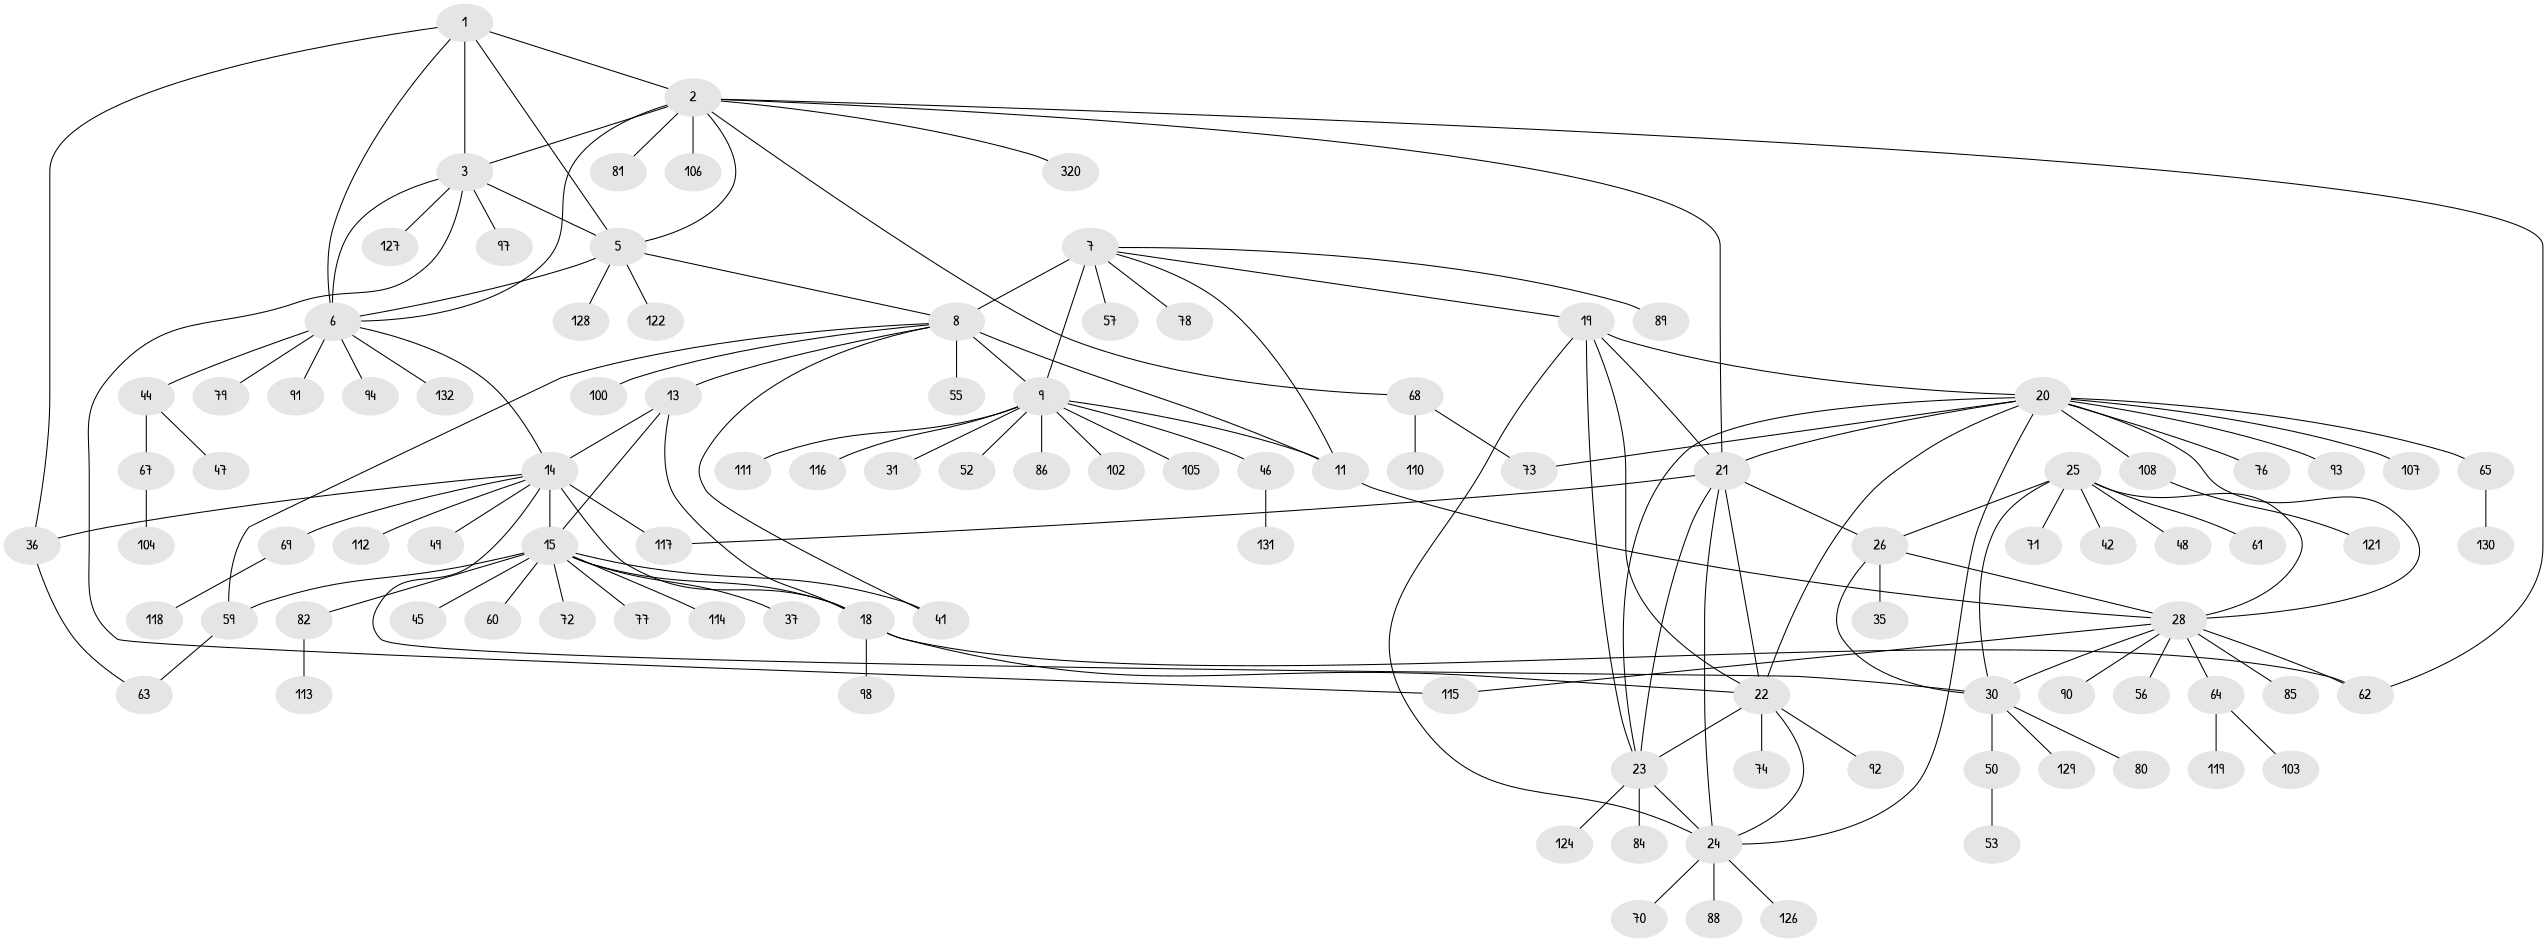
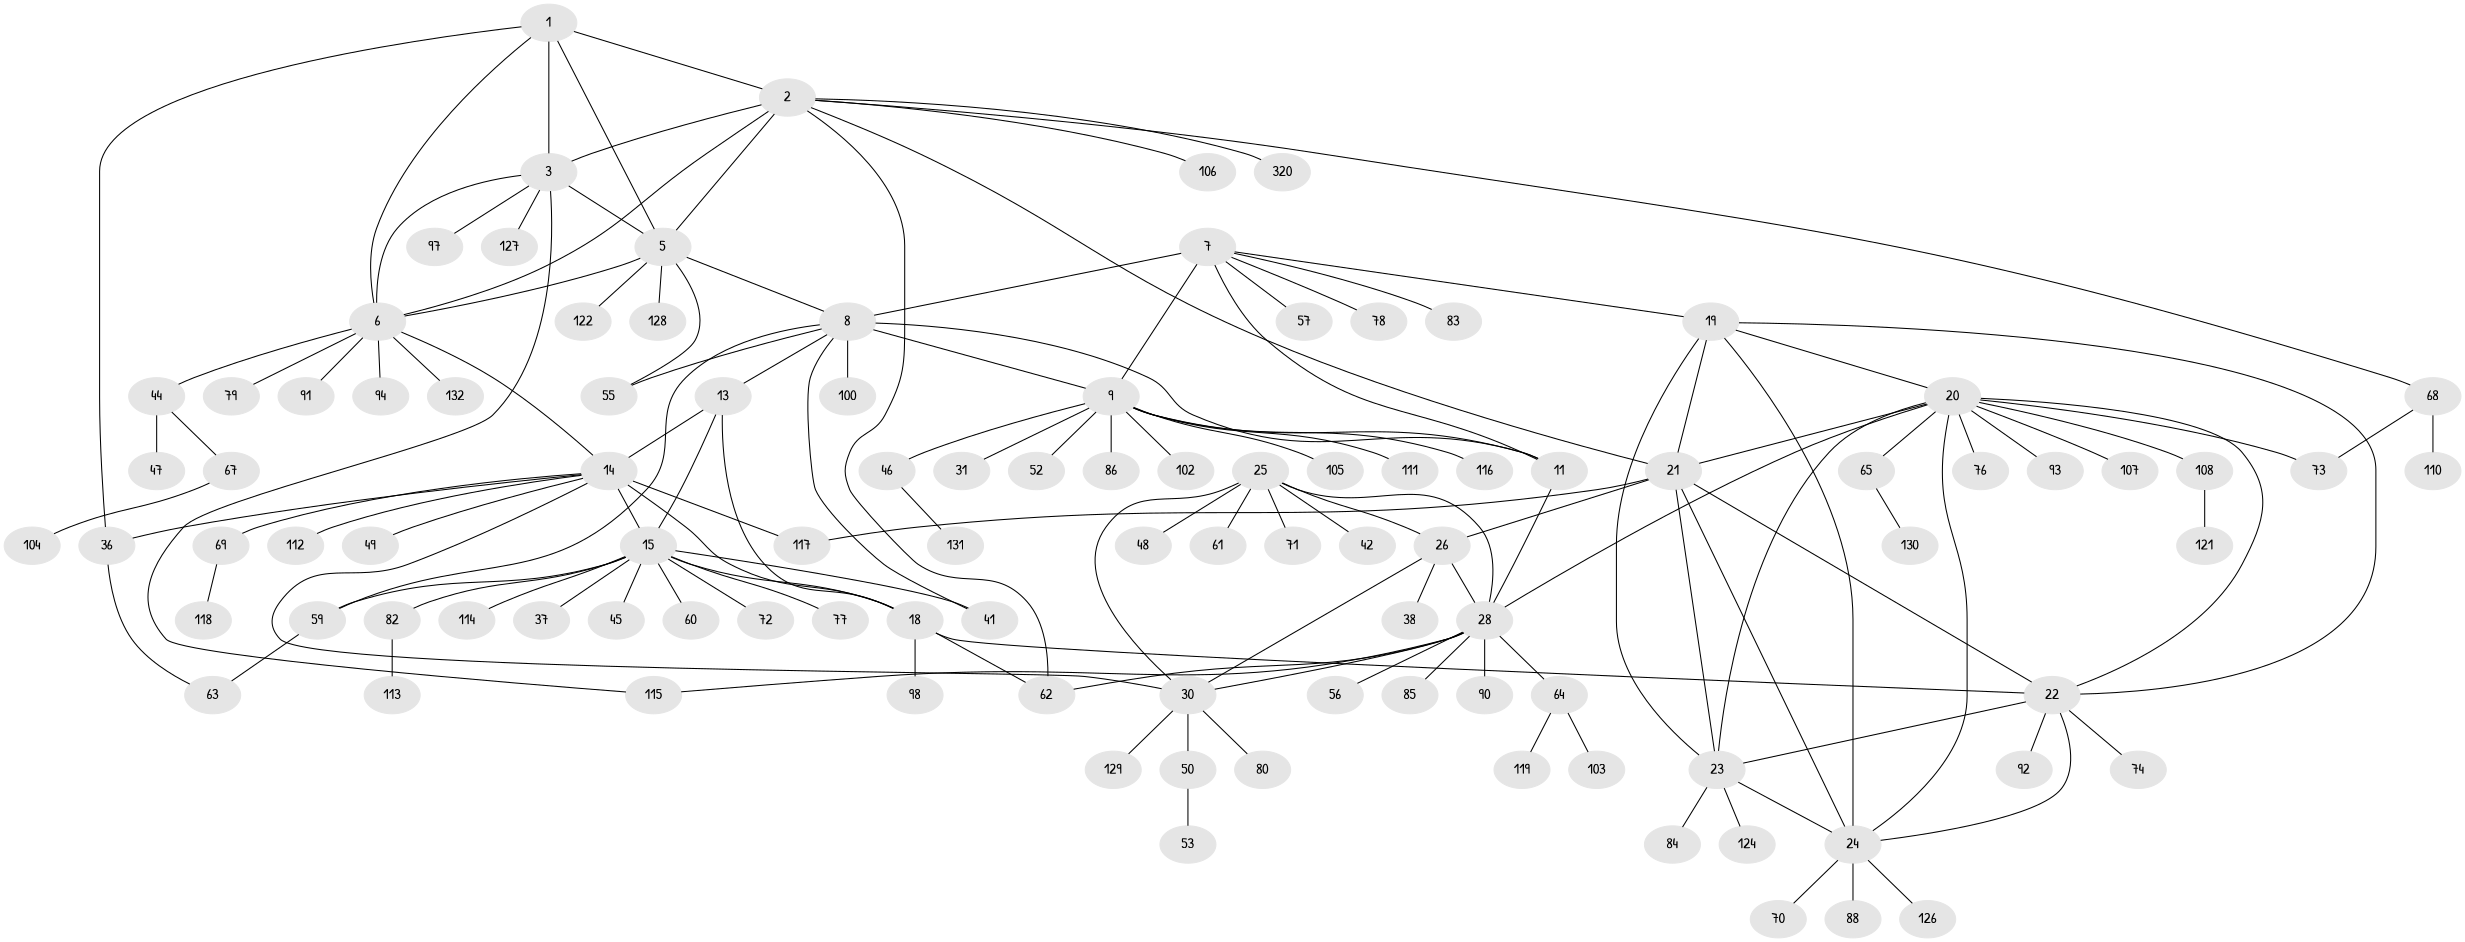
node "81": removed
node "89": label "89" -> "83"
edge "5" -- "55": added
node "35": label "35" -> "38"
